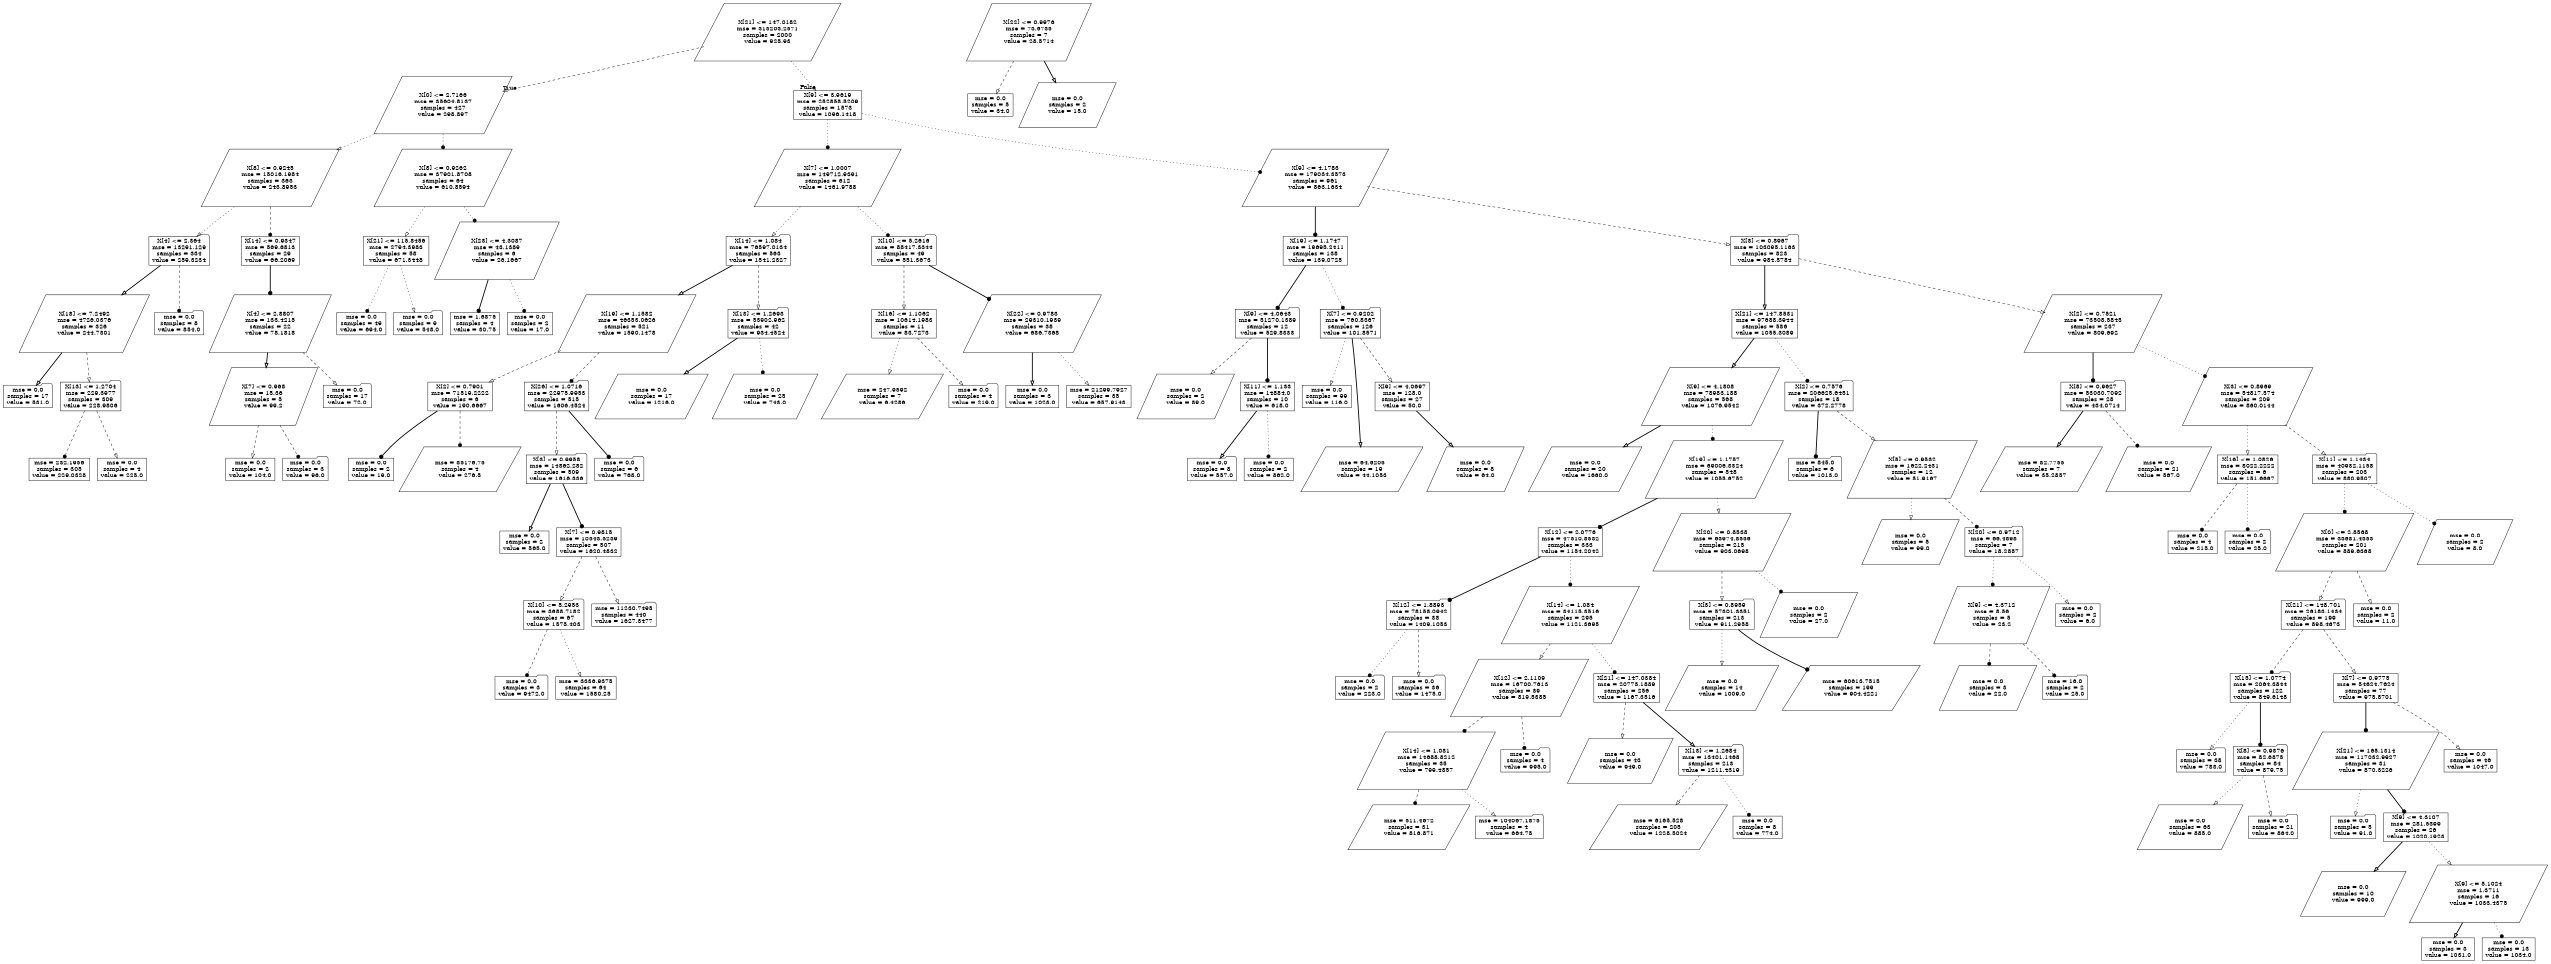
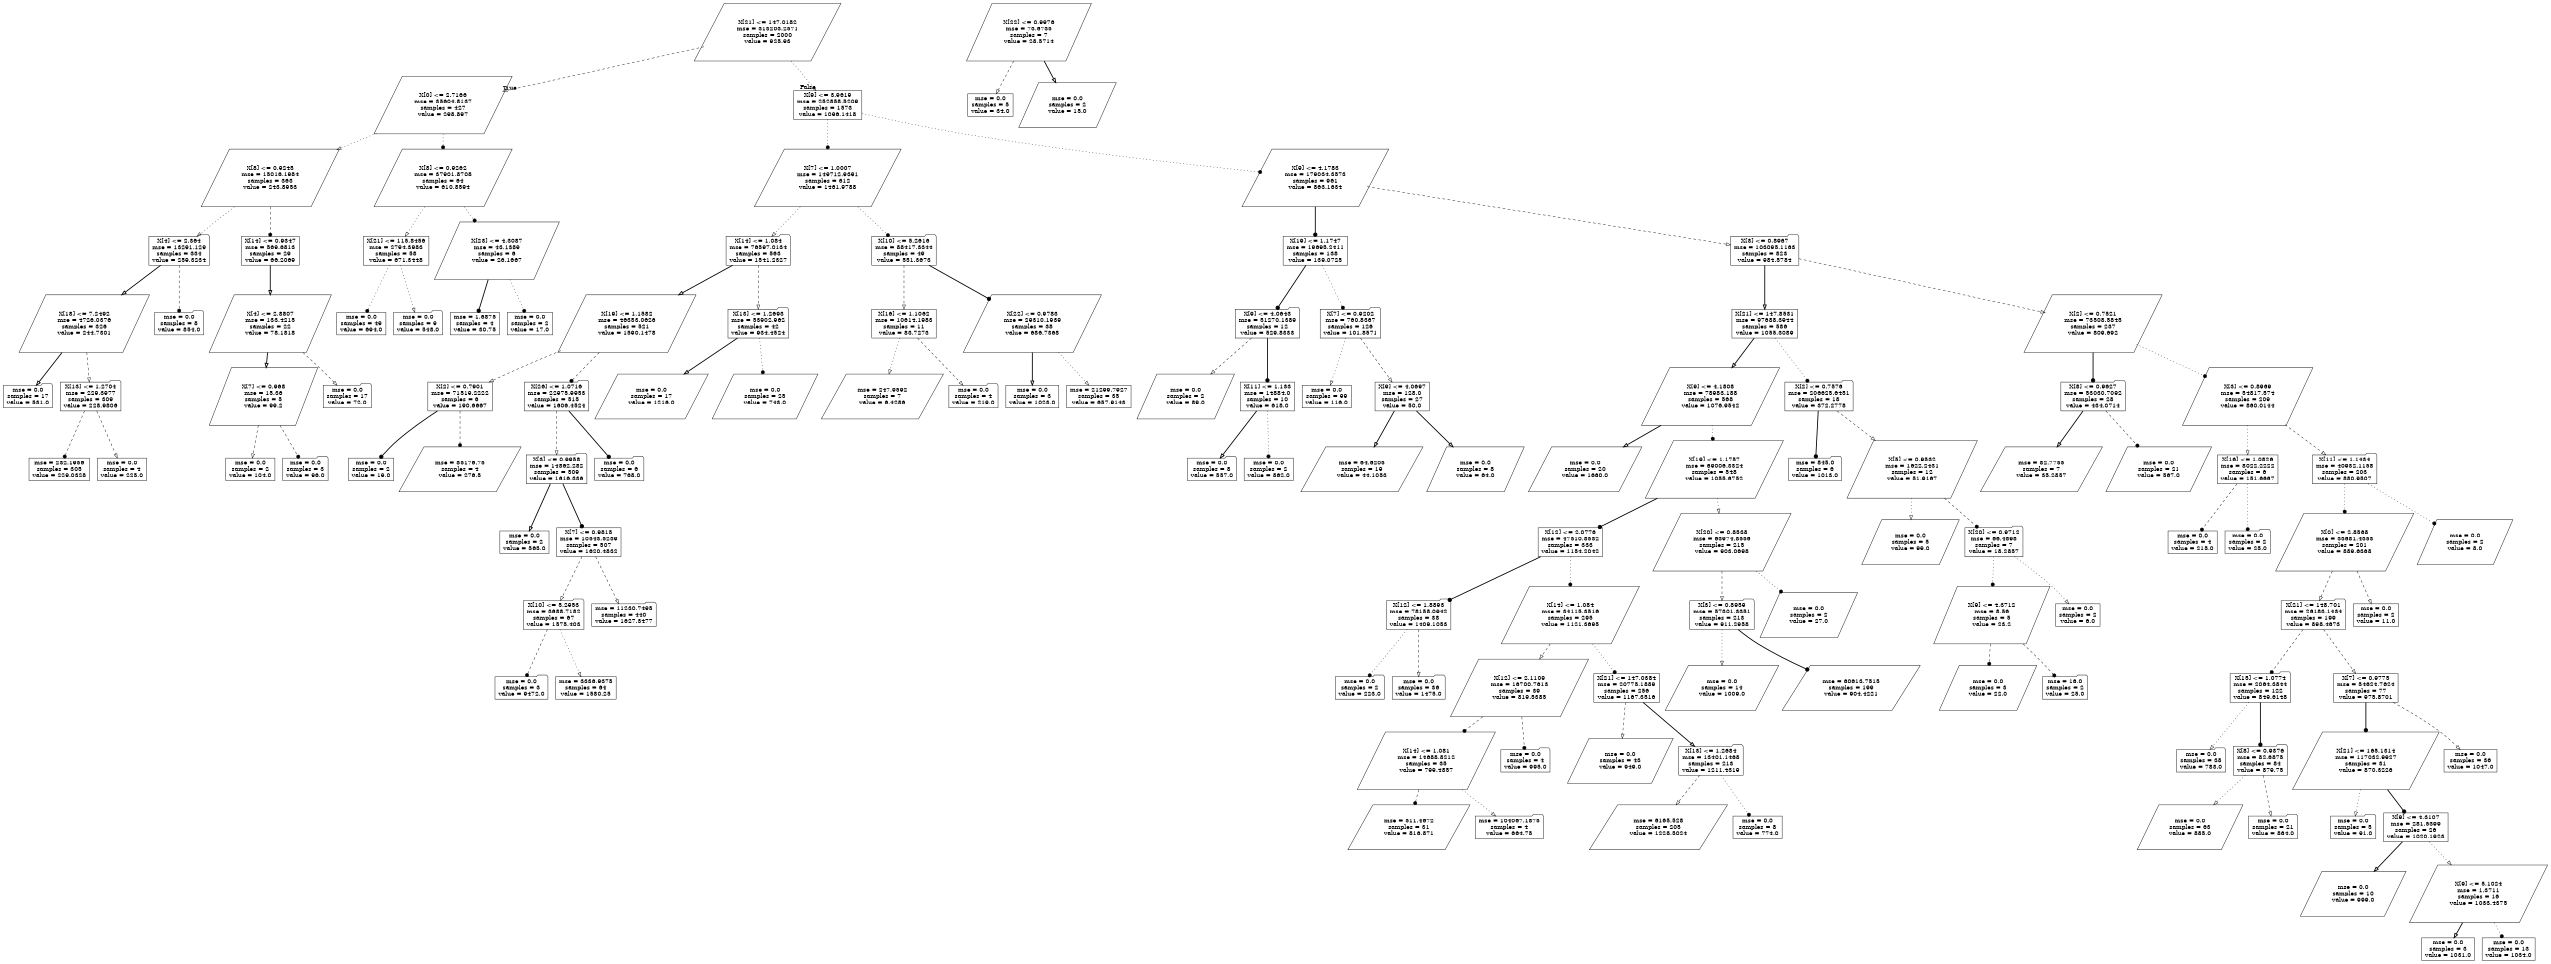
edge "X[14] <= 0.9347 mse = 569.6813 samples = 29 value = 66.2069" -> "X[4] <= 2.8807 mse = 133.4215 samples = 22 value = 78.1818": arrowhead dot -> onormal
edge "X[7] <= 0.9202 mse = 760.8367 samples = 126 value = 101.8571" -> "mse = 64.6205 samples = 19 value = 44.1053": now "X[9] <= 4.0697 mse = 128.0 samples = 27 value = 50.0" -> "mse = 64.6205 samples = 19 value = 44.1053"
node "mse = 0.0 samples = 46 value = 1047.0": label "mse = 0.0 samples = 46 value = 1047.0" -> "mse = 0.0 samples = 36 value = 1047.0"
